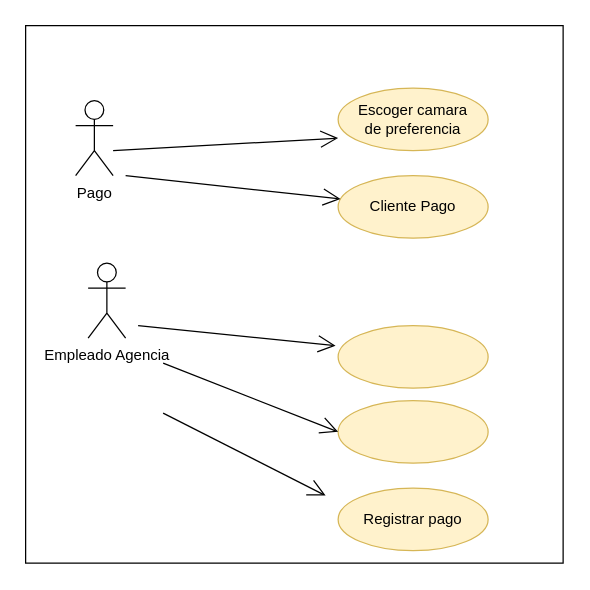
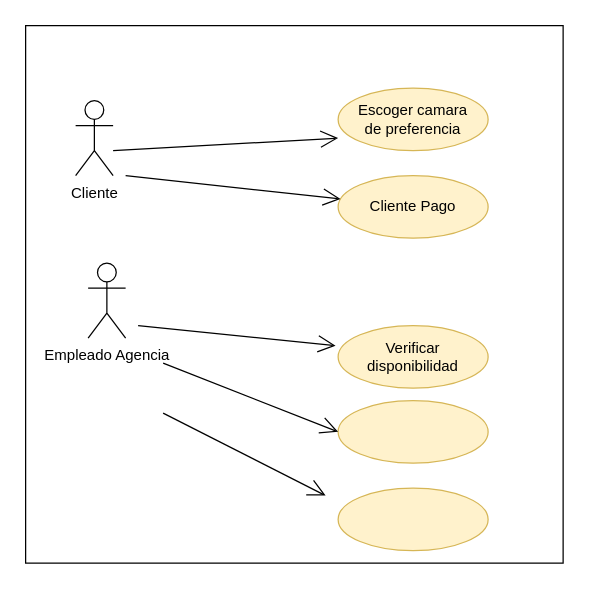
node "Pago": label "Pago" -> "Cliente"
node "Verificar disponibilidad": added
node "Registrar pago": removed
